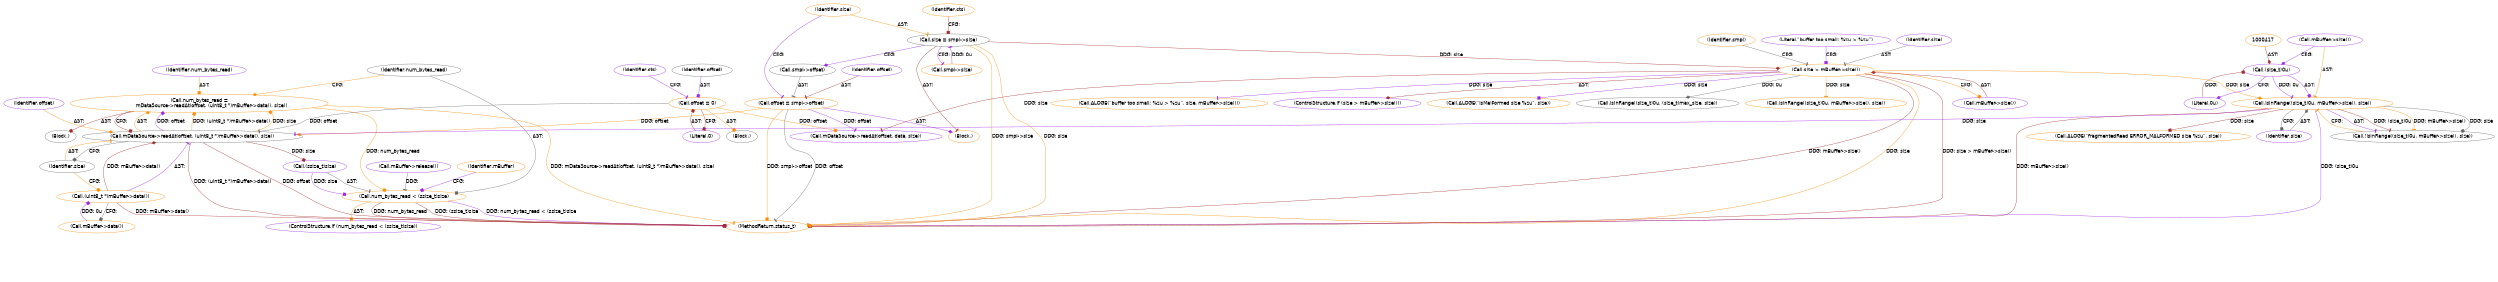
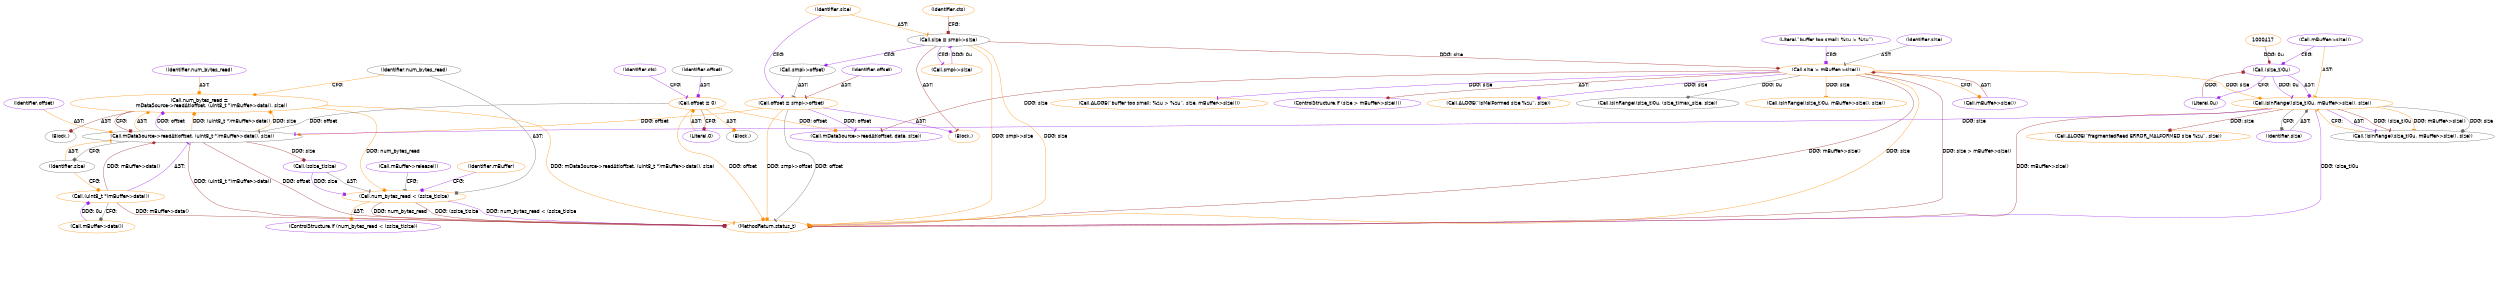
node "(Identifier,smpl)": removed
edge "1000417" -> "(Call,(size_t)0u)": label "AST: " -> "DDG: 0u"
edge "(Literal,0)" -> "(Call,offset = 0)": color brown -> darkorange
edge "(Call,offset = 0)" -> "(MethodReturn,status_t)": added, label "DDG: offset"
edge "(Call,mBuffer->release())" -> "(Call,num_bytes_read < (ssize_t)size)": label "DDG: " -> "CFG: "
